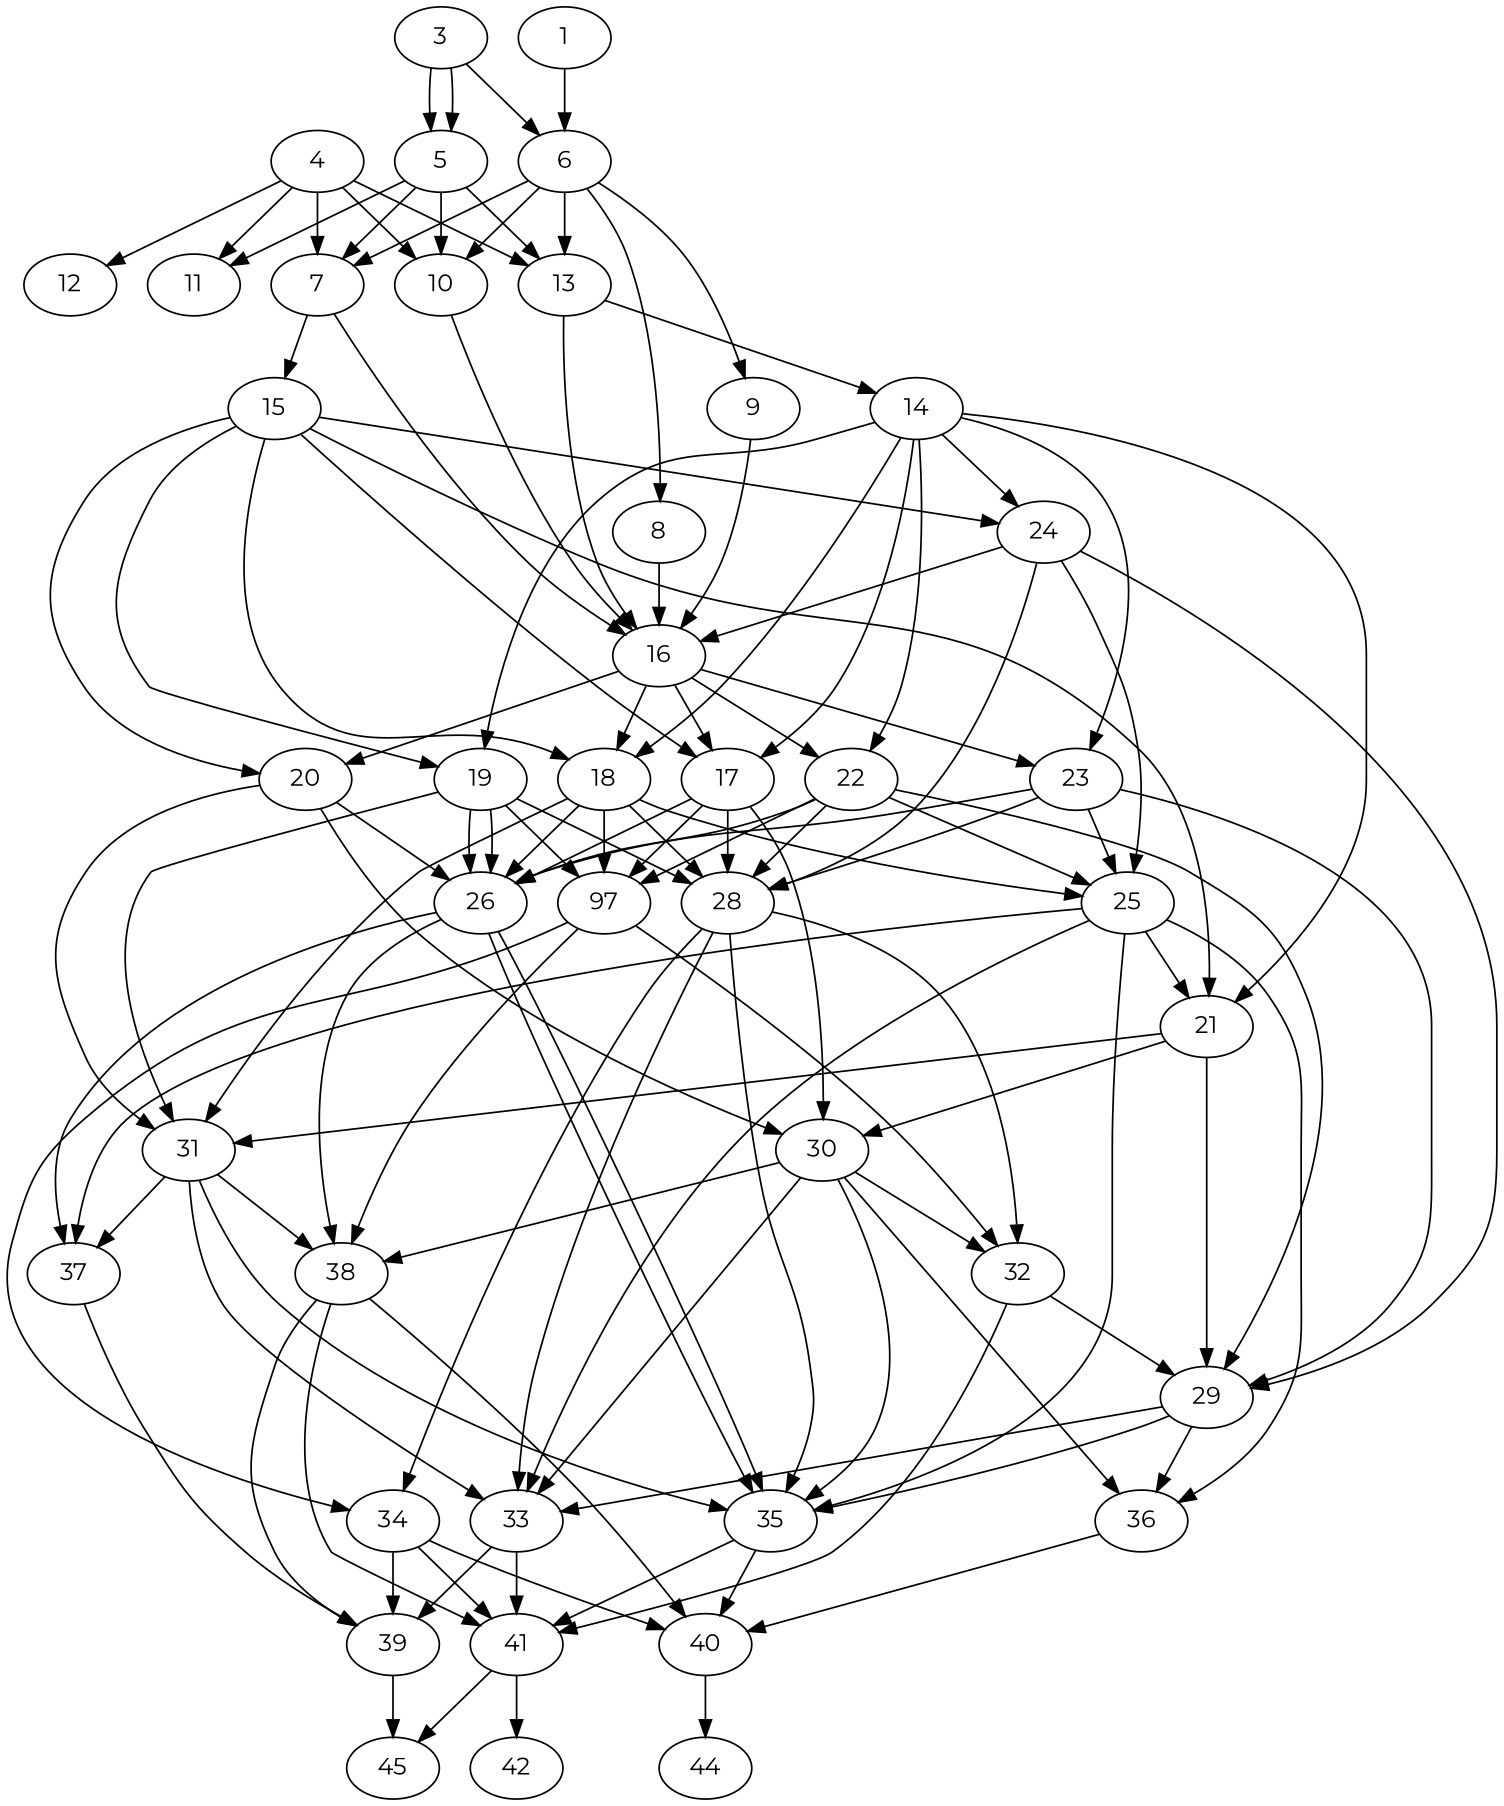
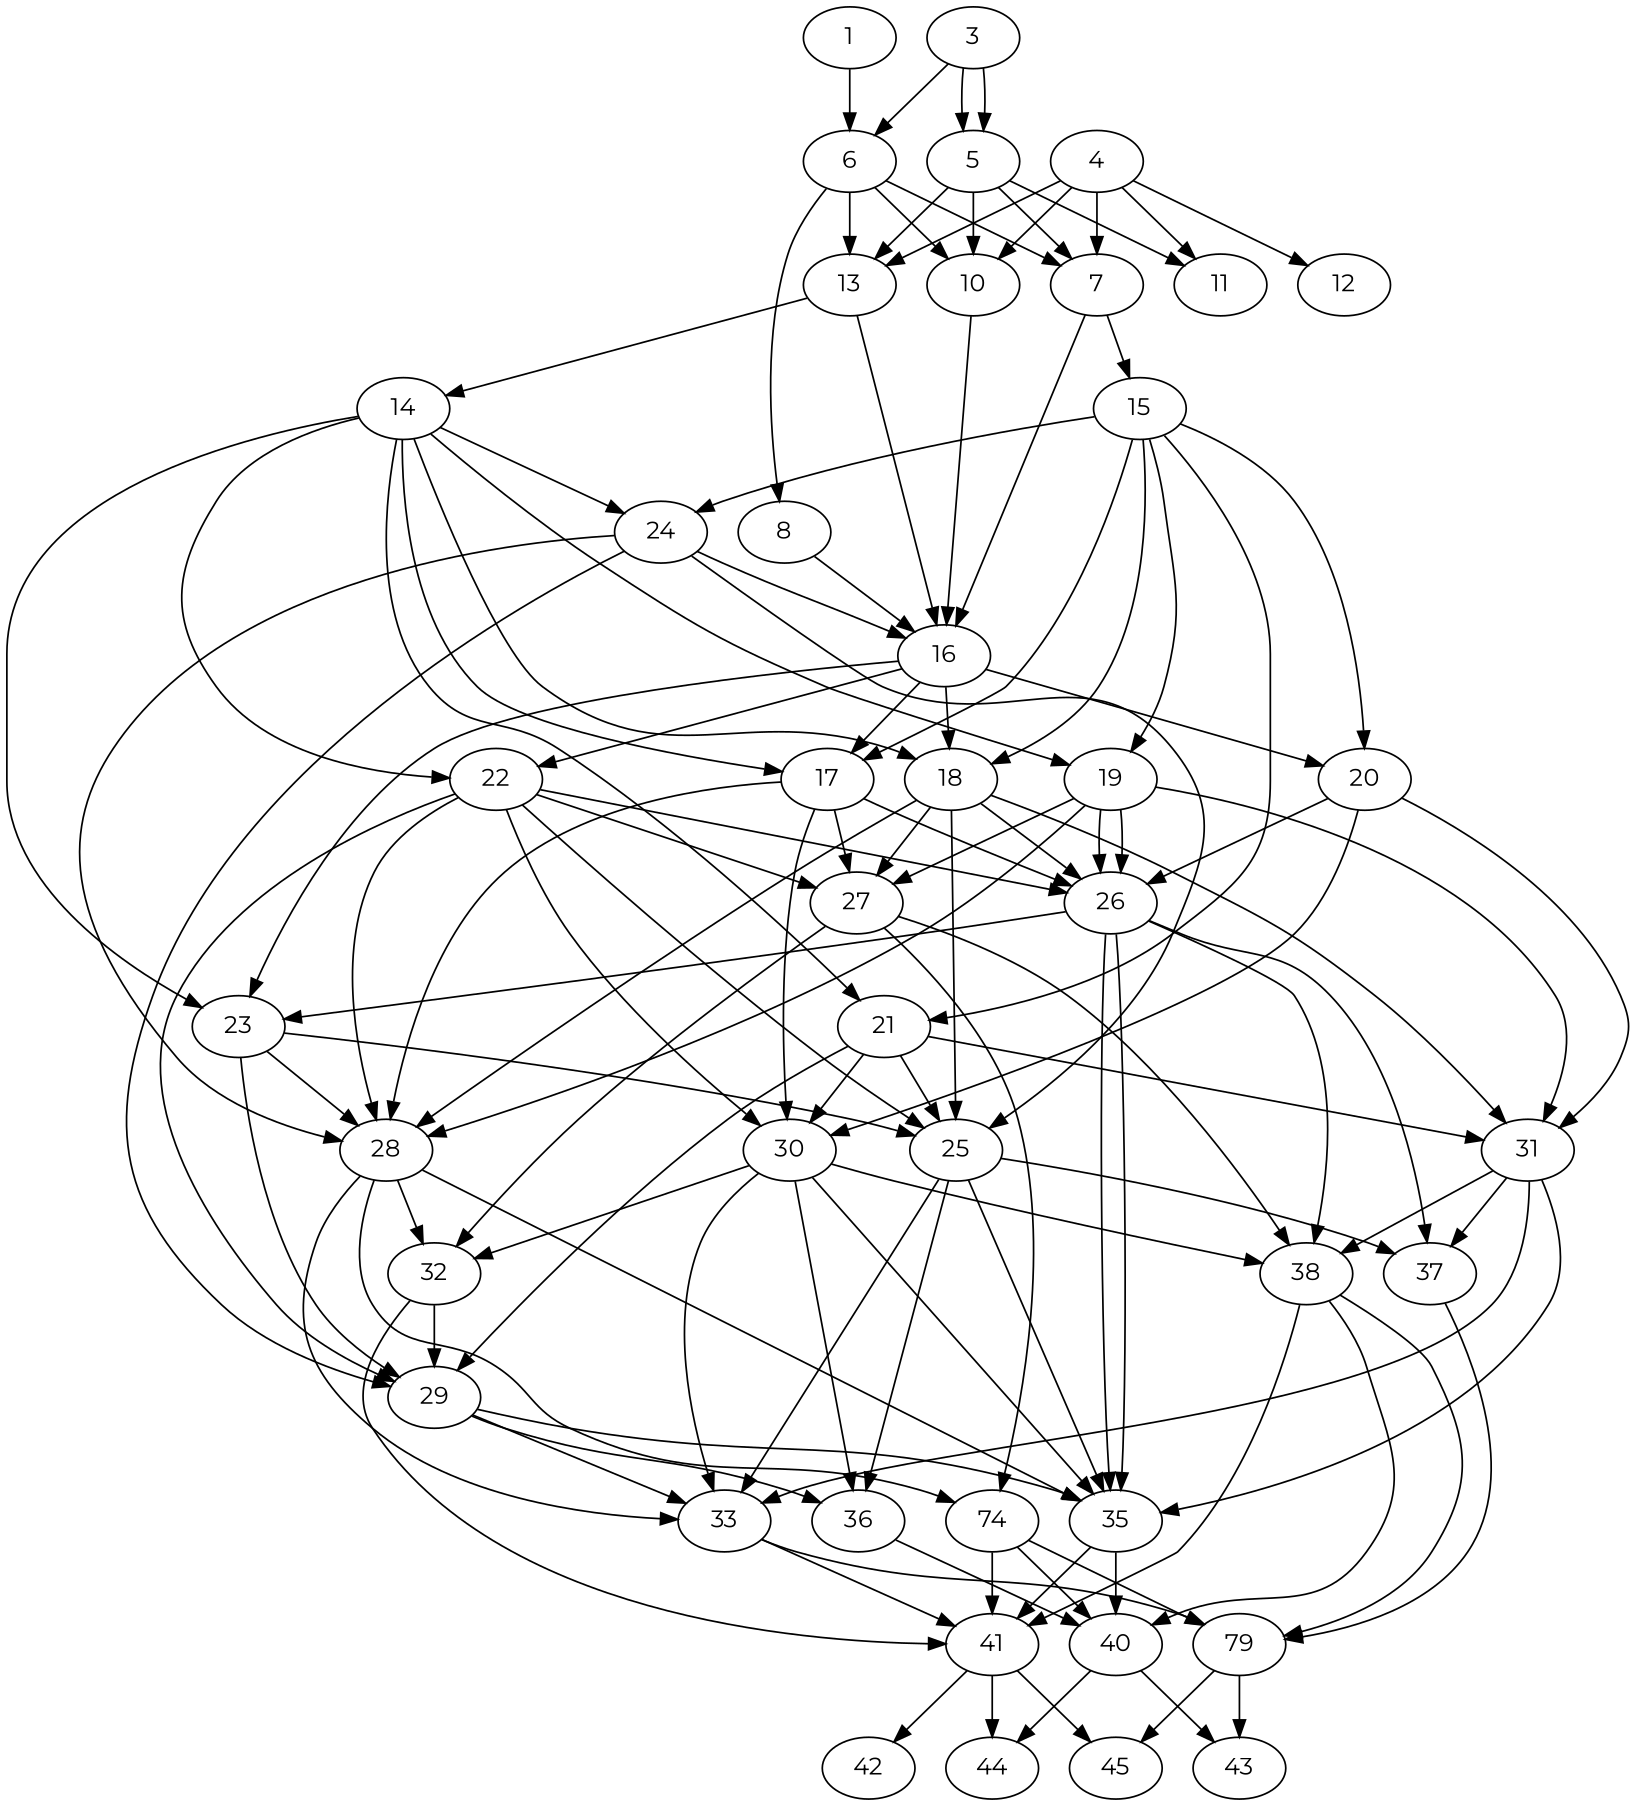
node "9": removed
edge "23" -> "26": reversed
node "97": label "97" -> "27"
edge "25" -> "21": reversed
edge "22" -> "30": added
node "34": label "34" -> "74"
node "39": label "39" -> "79"
edge "41" -> "44": added
node "43": added
